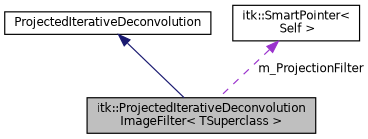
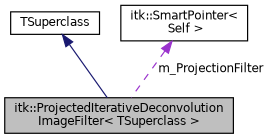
node "ProjectedIterativeDeconvolution": label "ProjectedIterativeDeconvolution" -> "TSuperclass"
